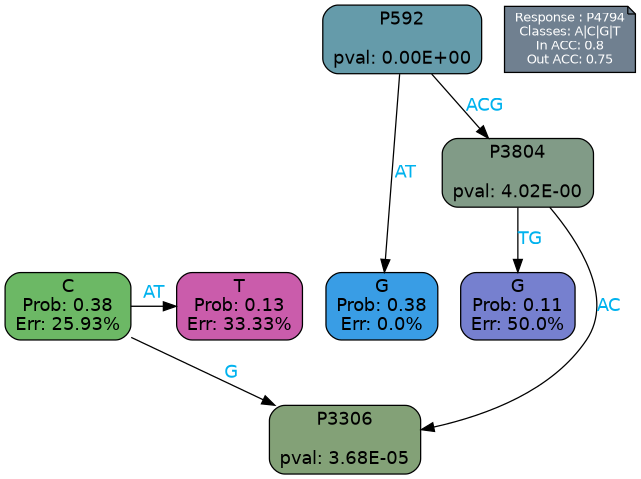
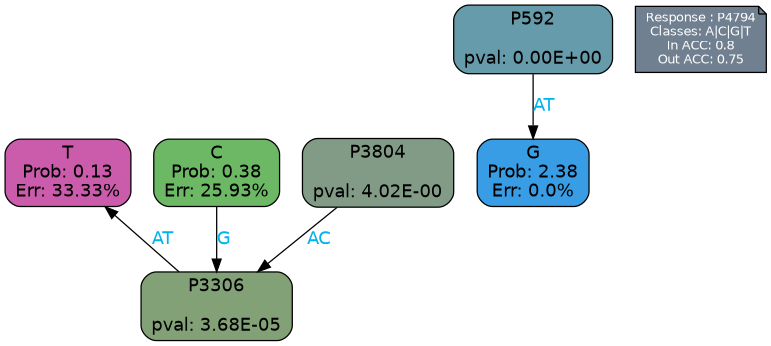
edge "P592 pval: 0.00E+00" -> "P3804 pval: 4.02E-00": removed, label "ACG"
edge "C Prob: 0.38 Err: 25.93%" -> "T Prob: 0.13 Err: 33.33%": now "P3306 pval: 3.68E-05" -> "T Prob: 0.13 Err: 33.33%"
node "G Prob: 0.38 Err: 0.0%": label "G Prob: 0.38 Err: 0.0%" -> "G Prob: 2.38 Err: 0.0%"
node "G Prob: 0.11 Err: 50.0%": removed
